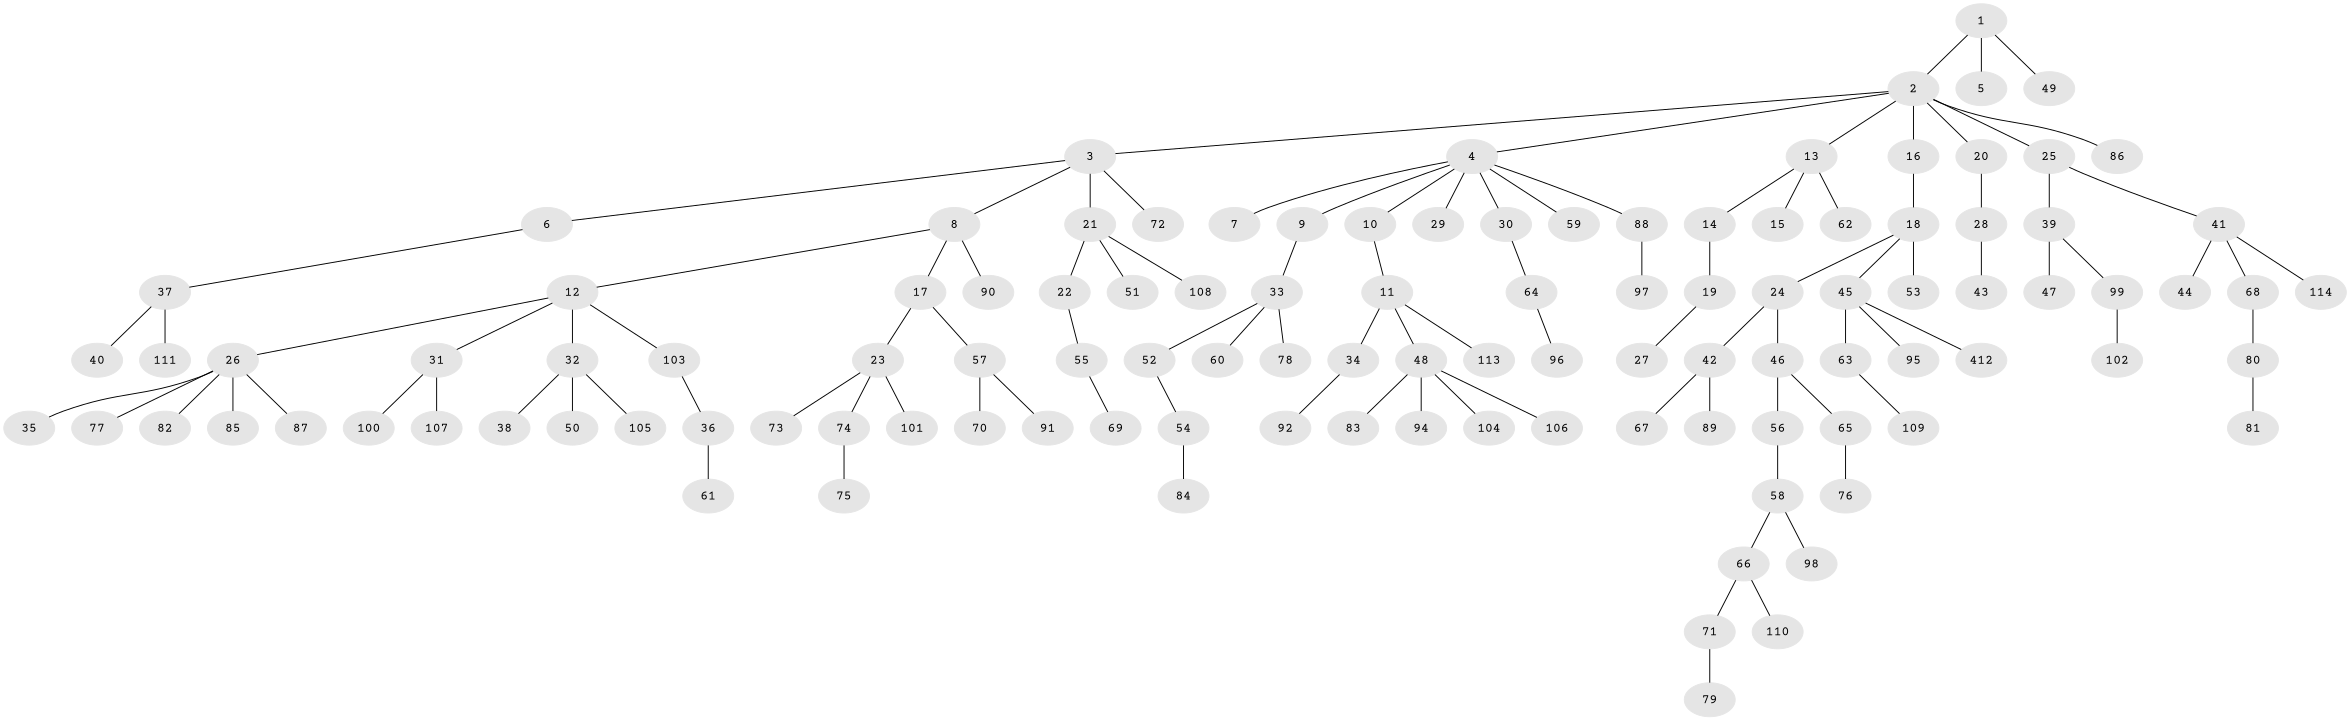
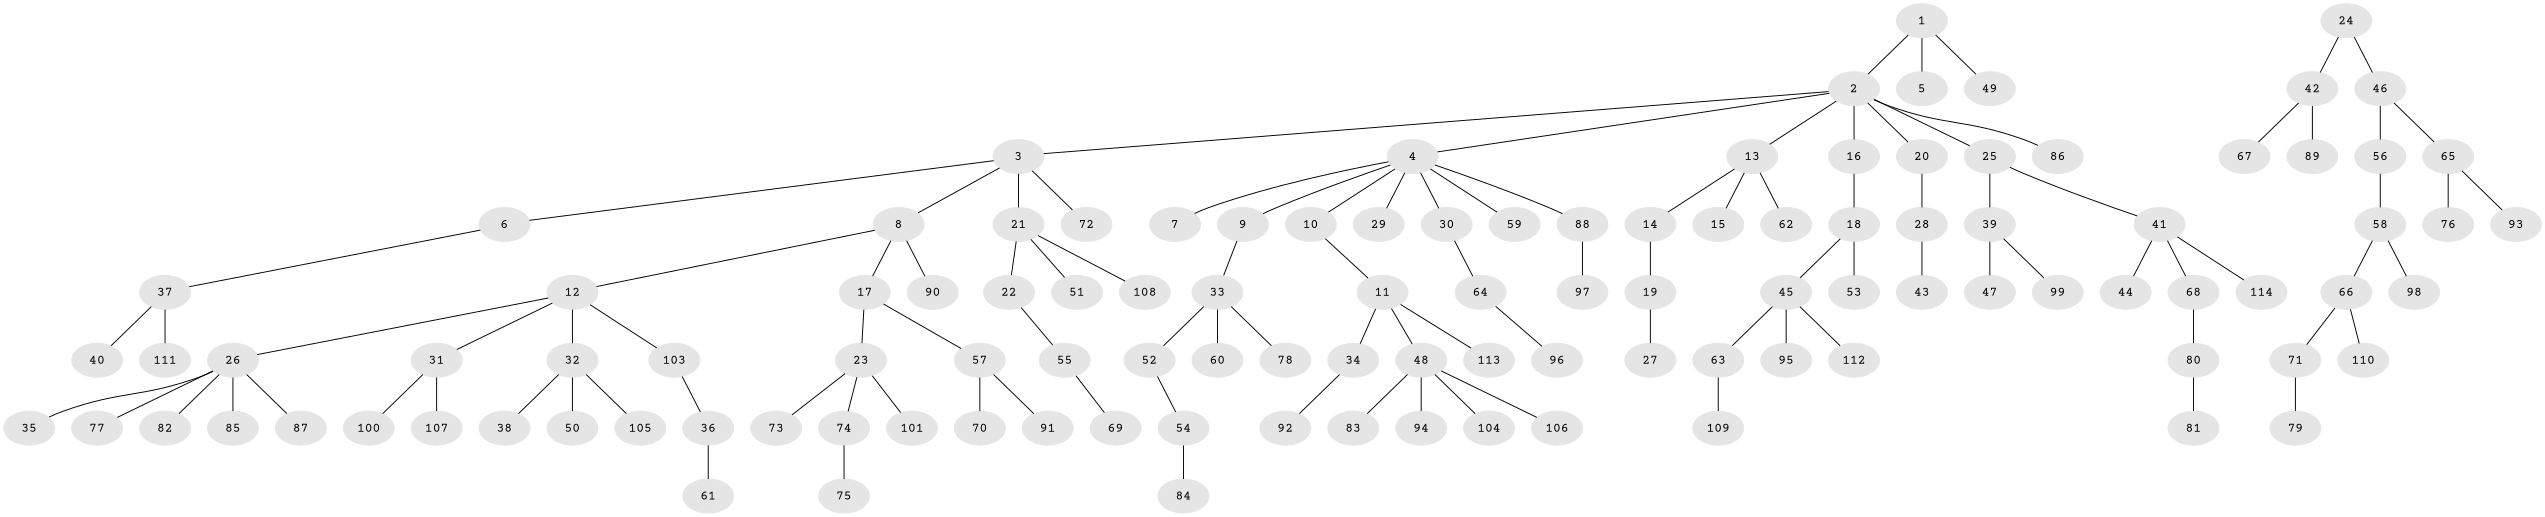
node "93": added
edge "18" -- "24": removed
node "412": label "412" -> "112"
node "102": removed
